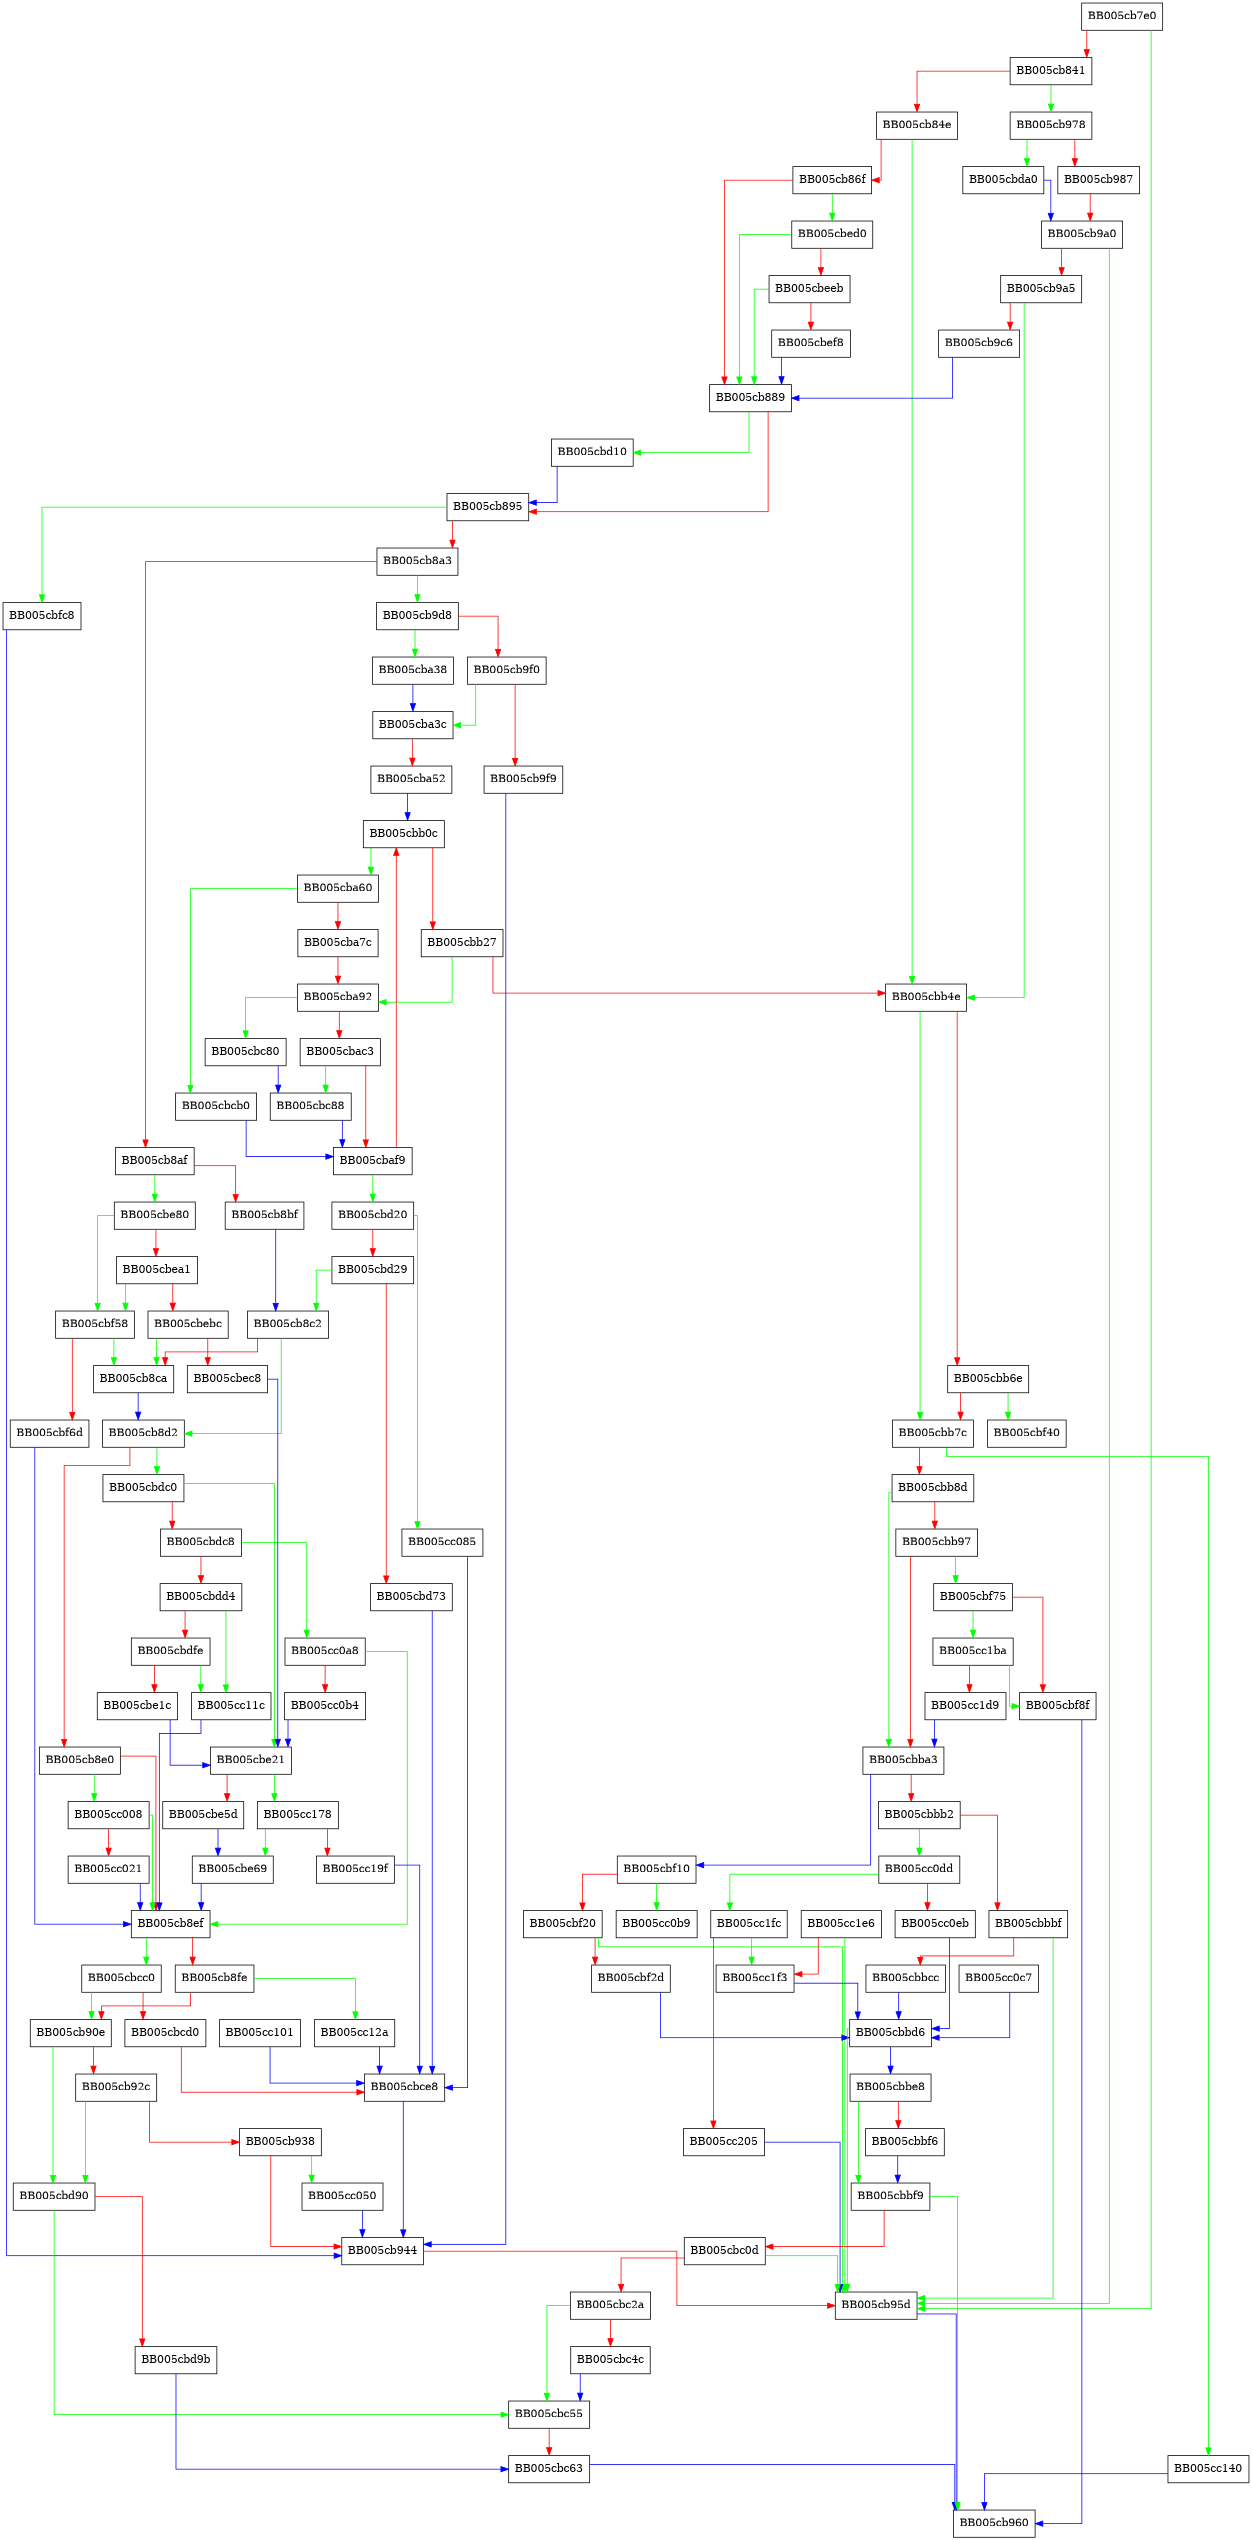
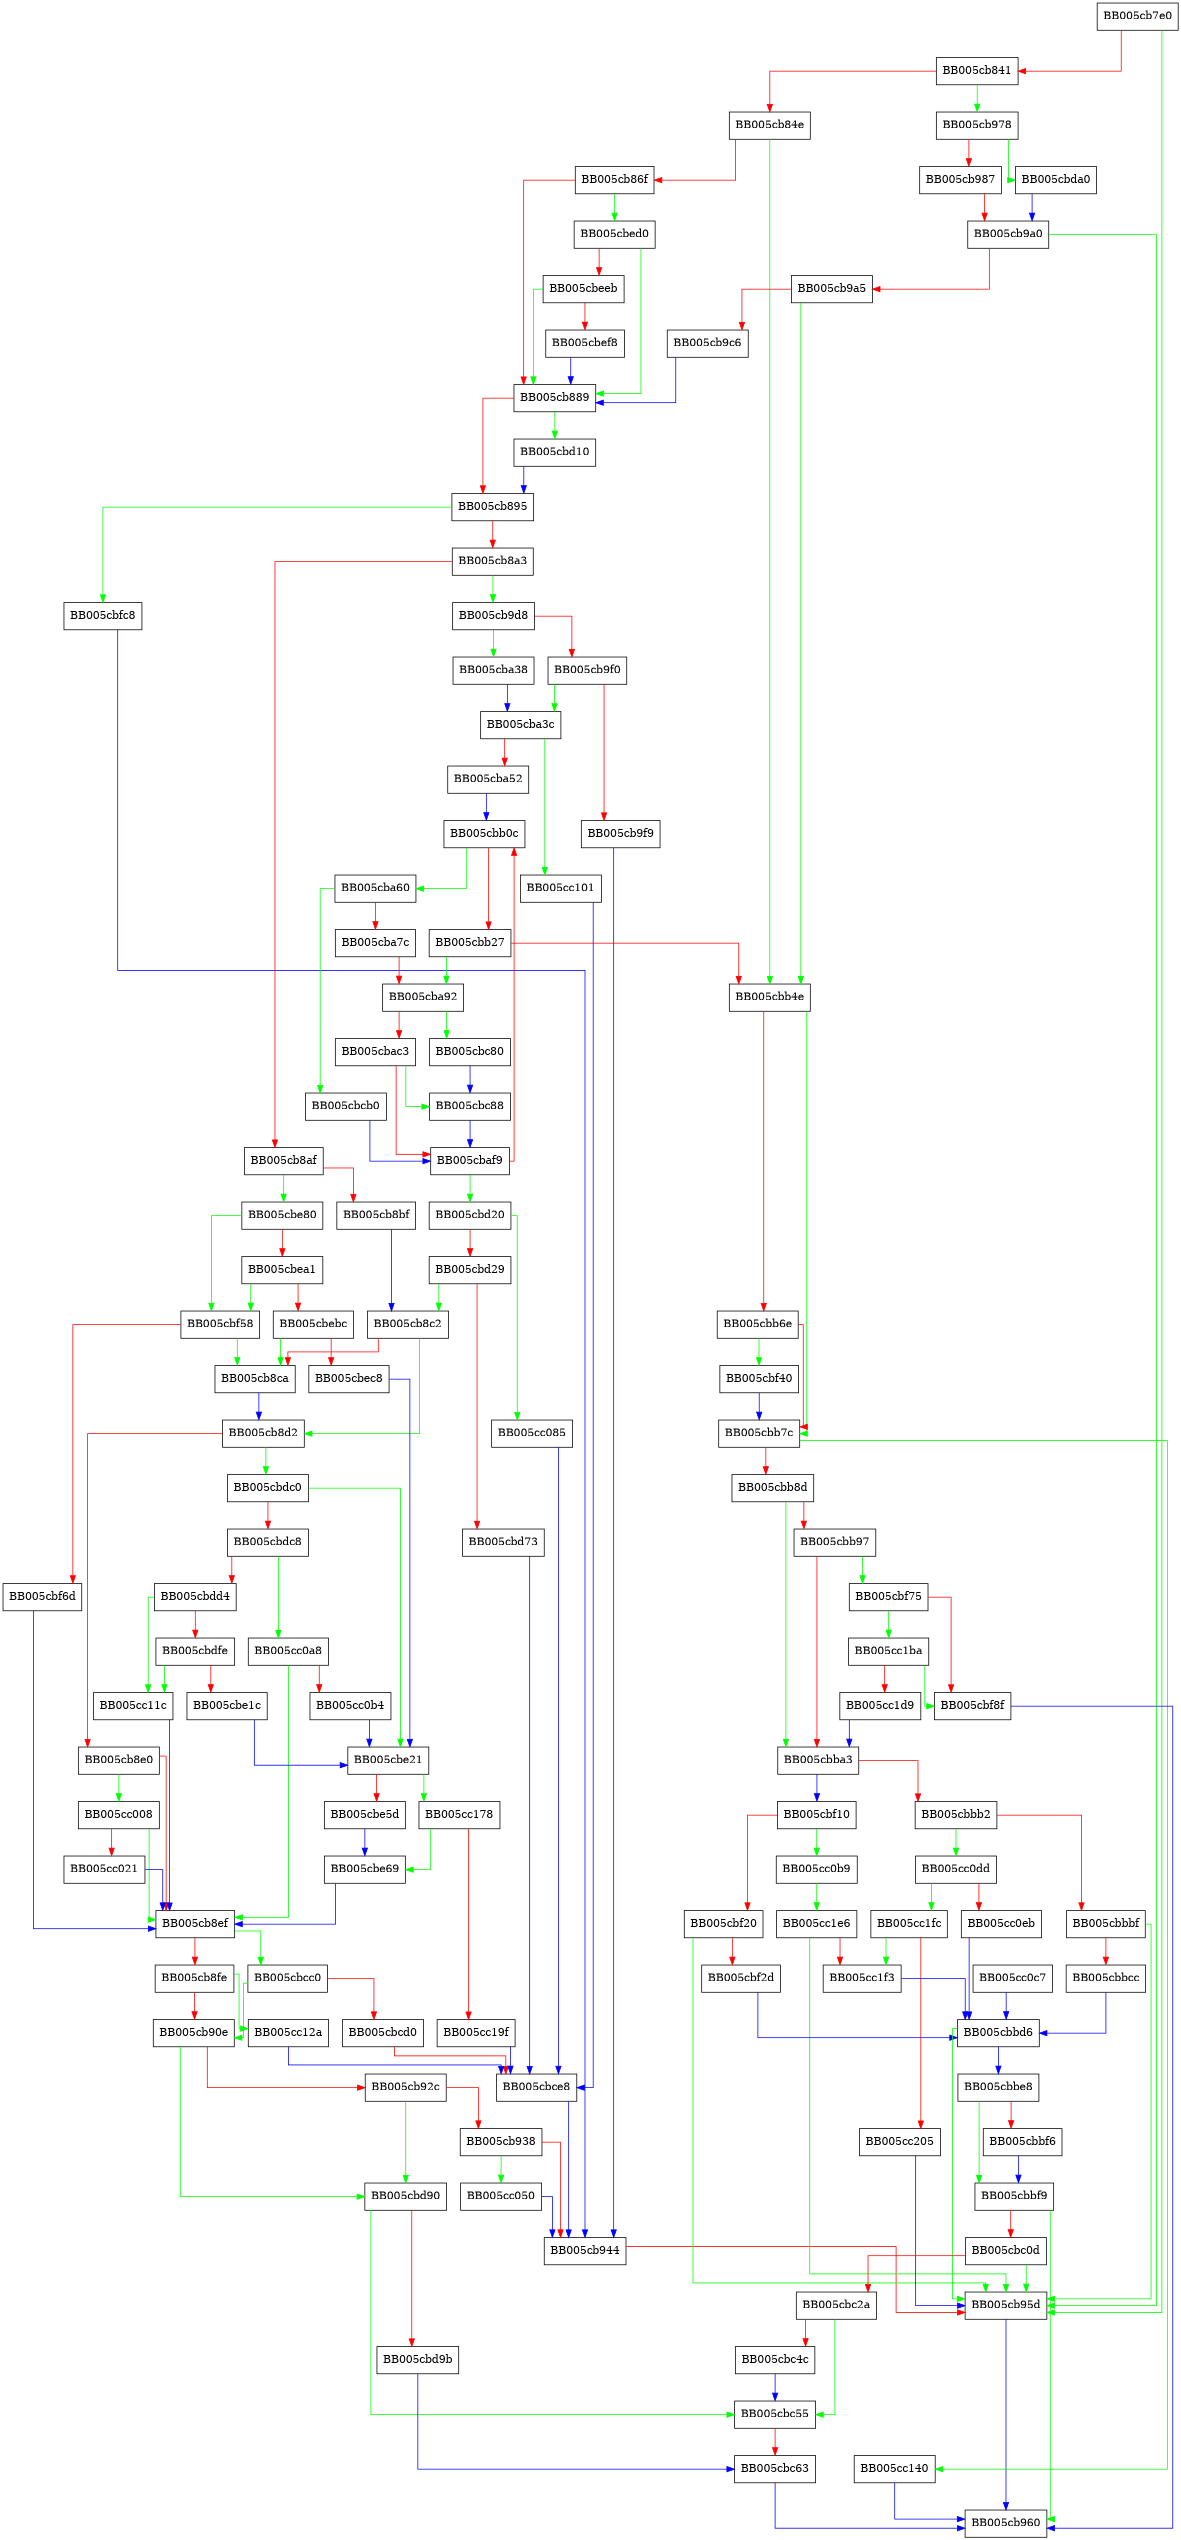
edge "BB005cba3c" -> "BB005cc101": added
edge "BB005cbf40" -> "BB005cbb7c": added
edge "BB005cc0b9" -> "BB005cc1e6": added
